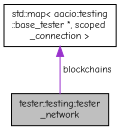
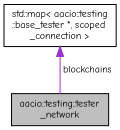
node "tester::testing::tester _network": label "tester::testing::tester _network" -> "aacio::testing::tester _network"
